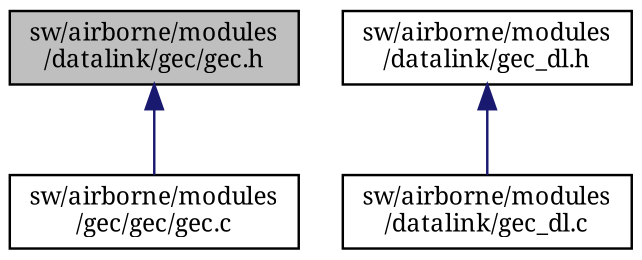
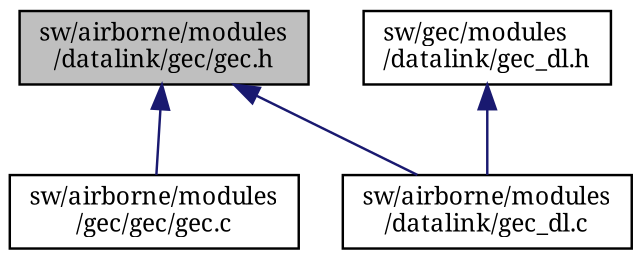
node "sw/airborne/modules /datalink/gec_dl.h": label "sw/airborne/modules /datalink/gec_dl.h" -> "sw/gec/modules /datalink/gec_dl.h"
edge "sw/airborne/modules /datalink/gec_dl.c" -> "sw/airborne/modules /datalink/gec/gec.h": added
